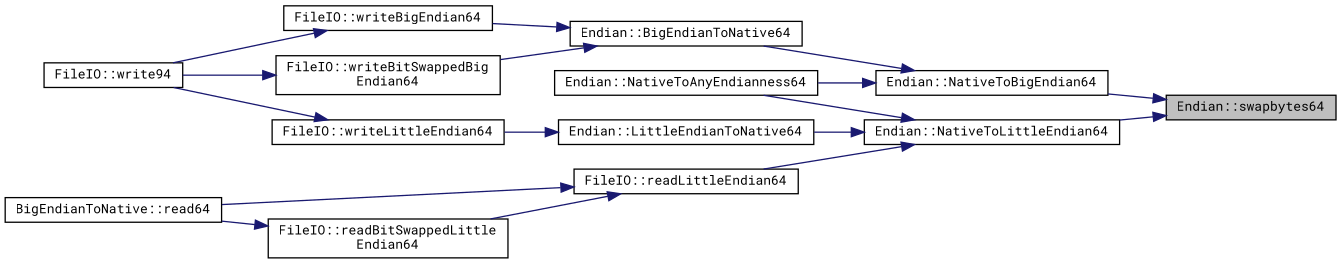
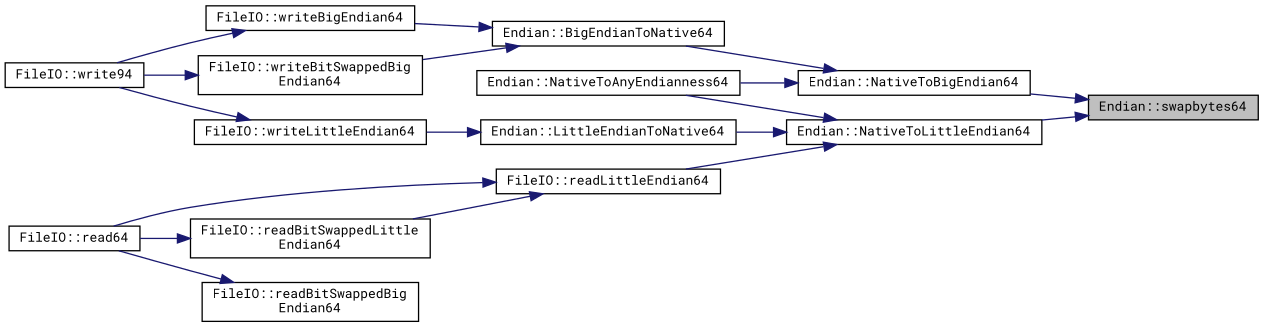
node "BigEndianToNative::read64": label "BigEndianToNative::read64" -> "FileIO::read64"
node "FileIO::readBitSwappedBig Endian64": added
